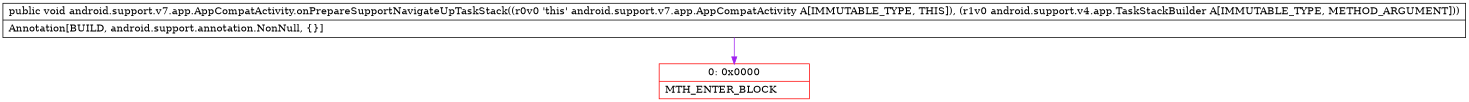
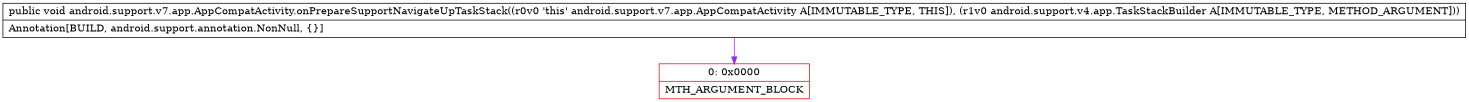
node "0: 0x0000": text "MTH_ENTER_BLOCK" -> "MTH_ARGUMENT_BLOCK"
